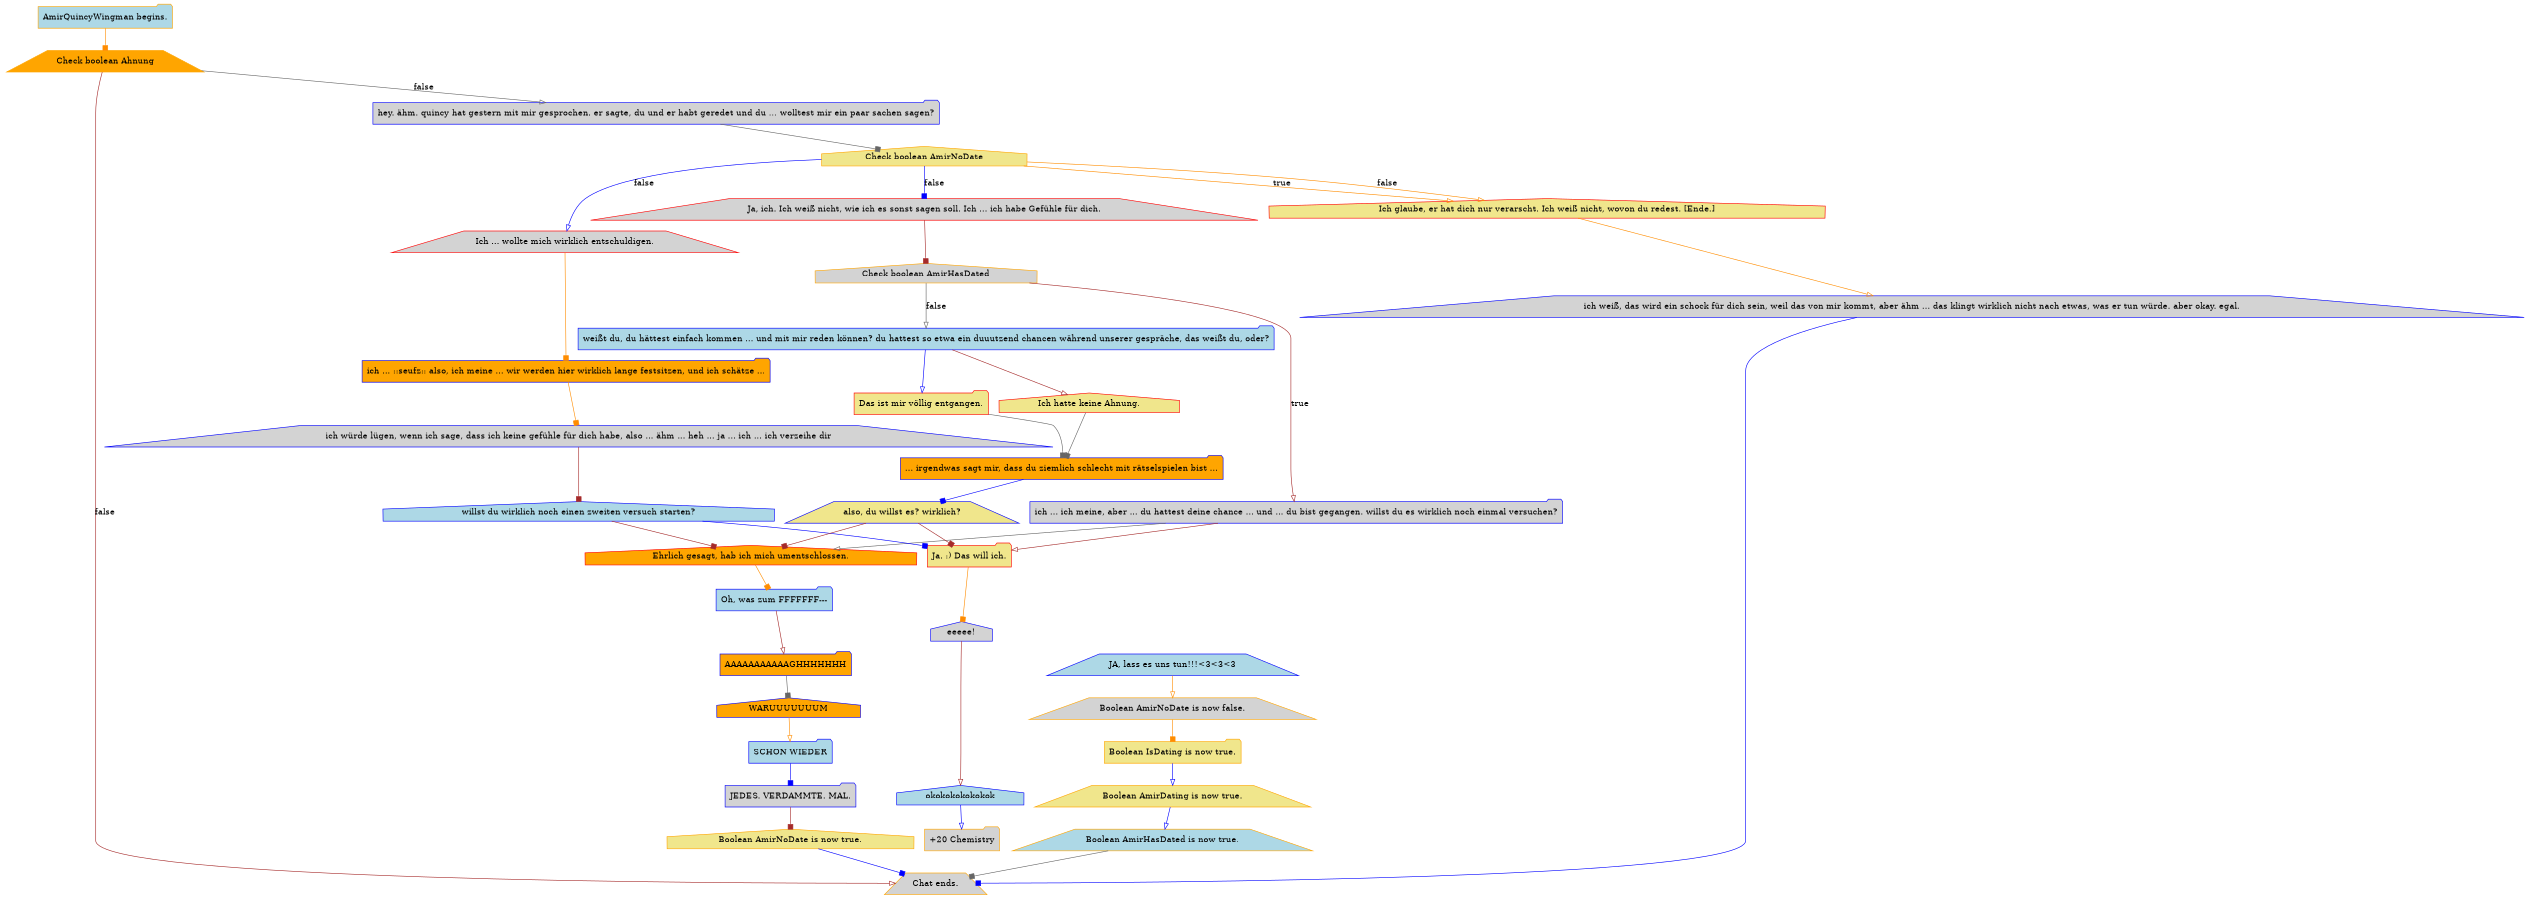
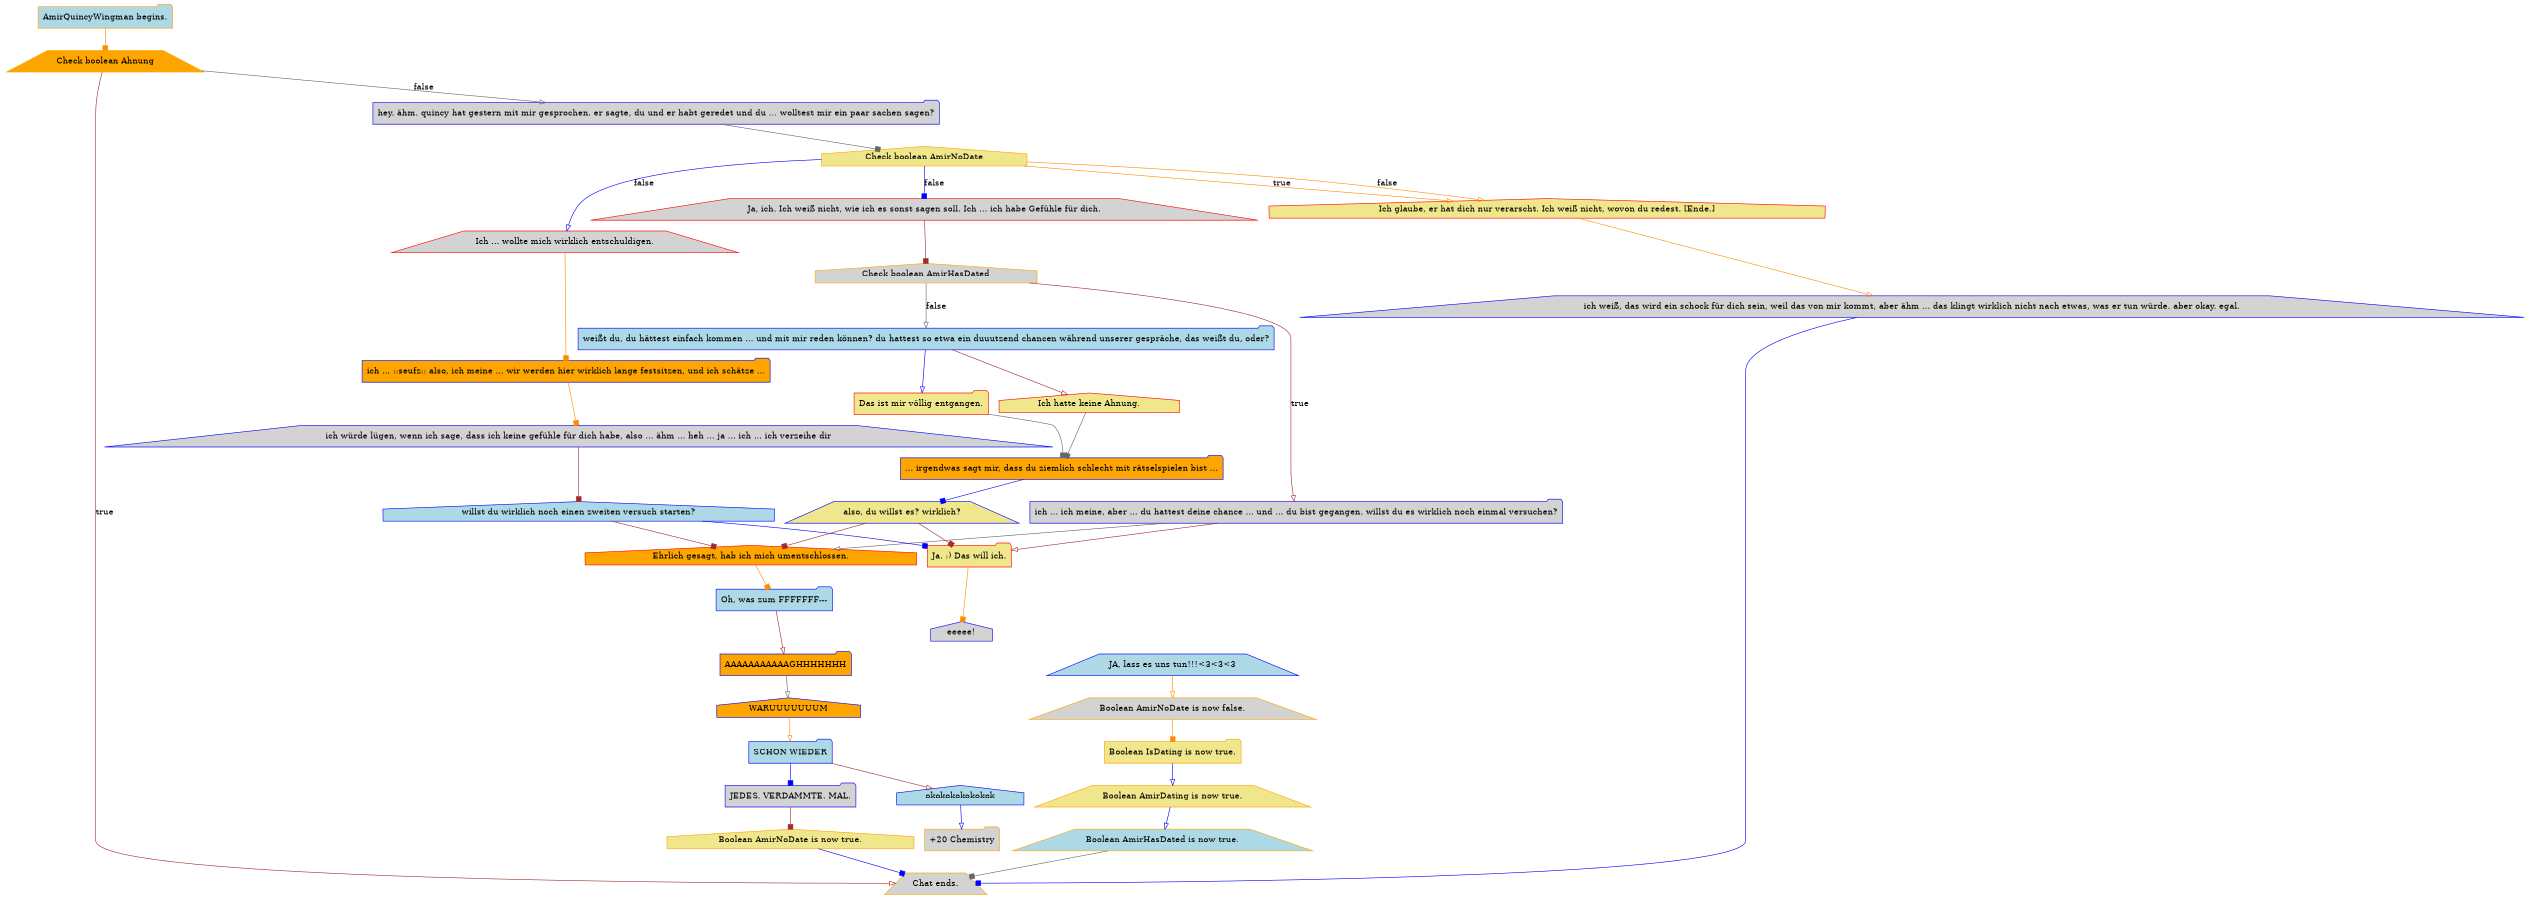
edge "Check boolean Ahnung" -> "Chat ends.": label "false" -> "true"
edge "AAAAAAAAAAAGHHHHHHH" -> "WARUUUUUUUM": arrowhead box -> onormal
edge "eeeee!" -> "okokokokokokok": now "SCHON WIEDER" -> "okokokokokokok"
